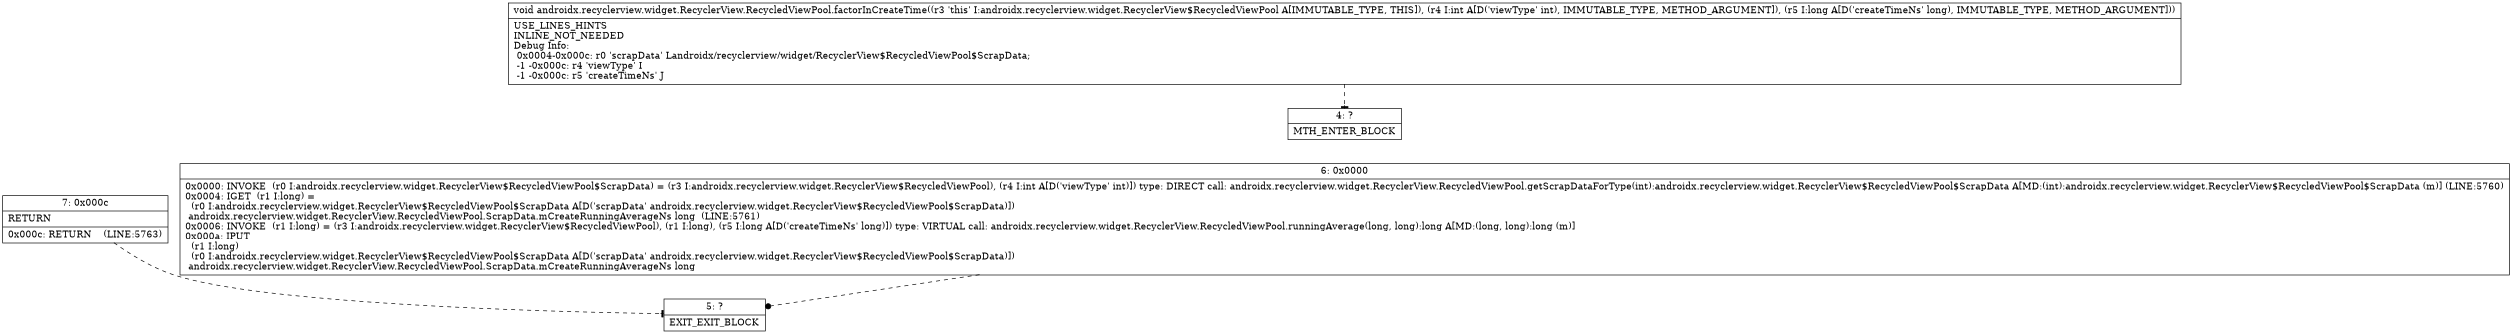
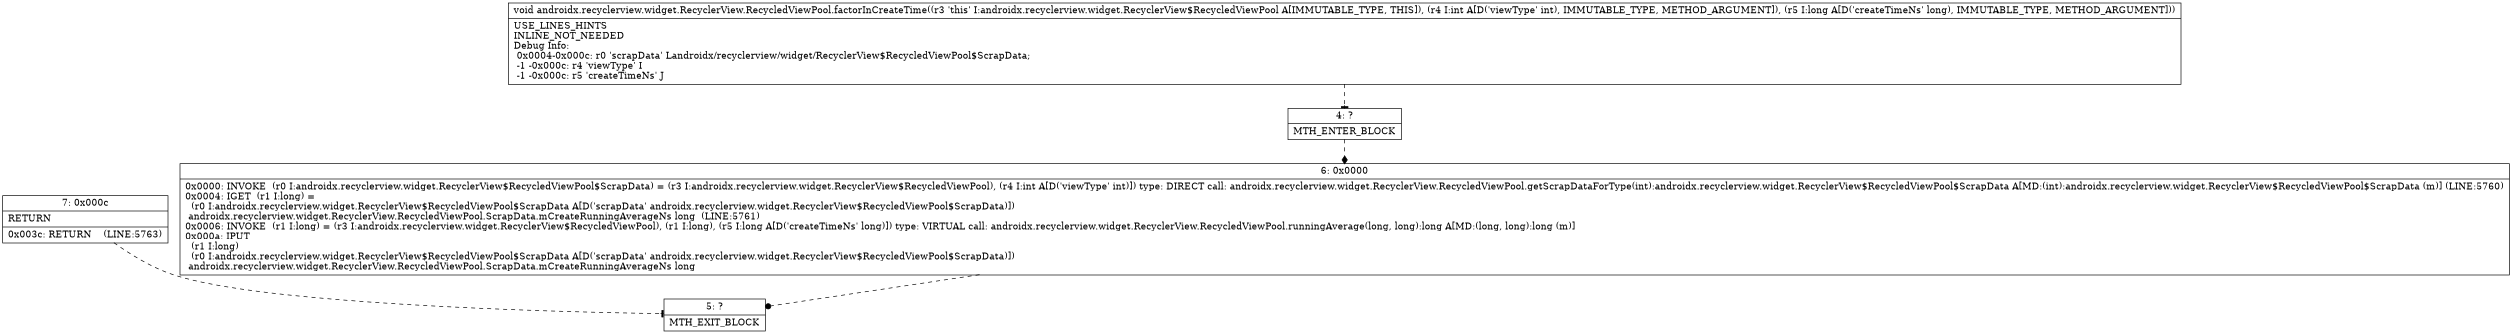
edge "4: ?" -> "6: 0x0000": added
node "7: 0x000c": text "0x000c: RETURN    (LINE:5763)" -> "0x003c: RETURN    (LINE:5763)"
node "5: ?": text "EXIT_EXIT_BLOCK" -> "MTH_EXIT_BLOCK"
